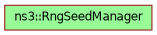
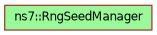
node "ns3::RngSeedManager": label "ns3::RngSeedManager" -> "ns7::RngSeedManager"
